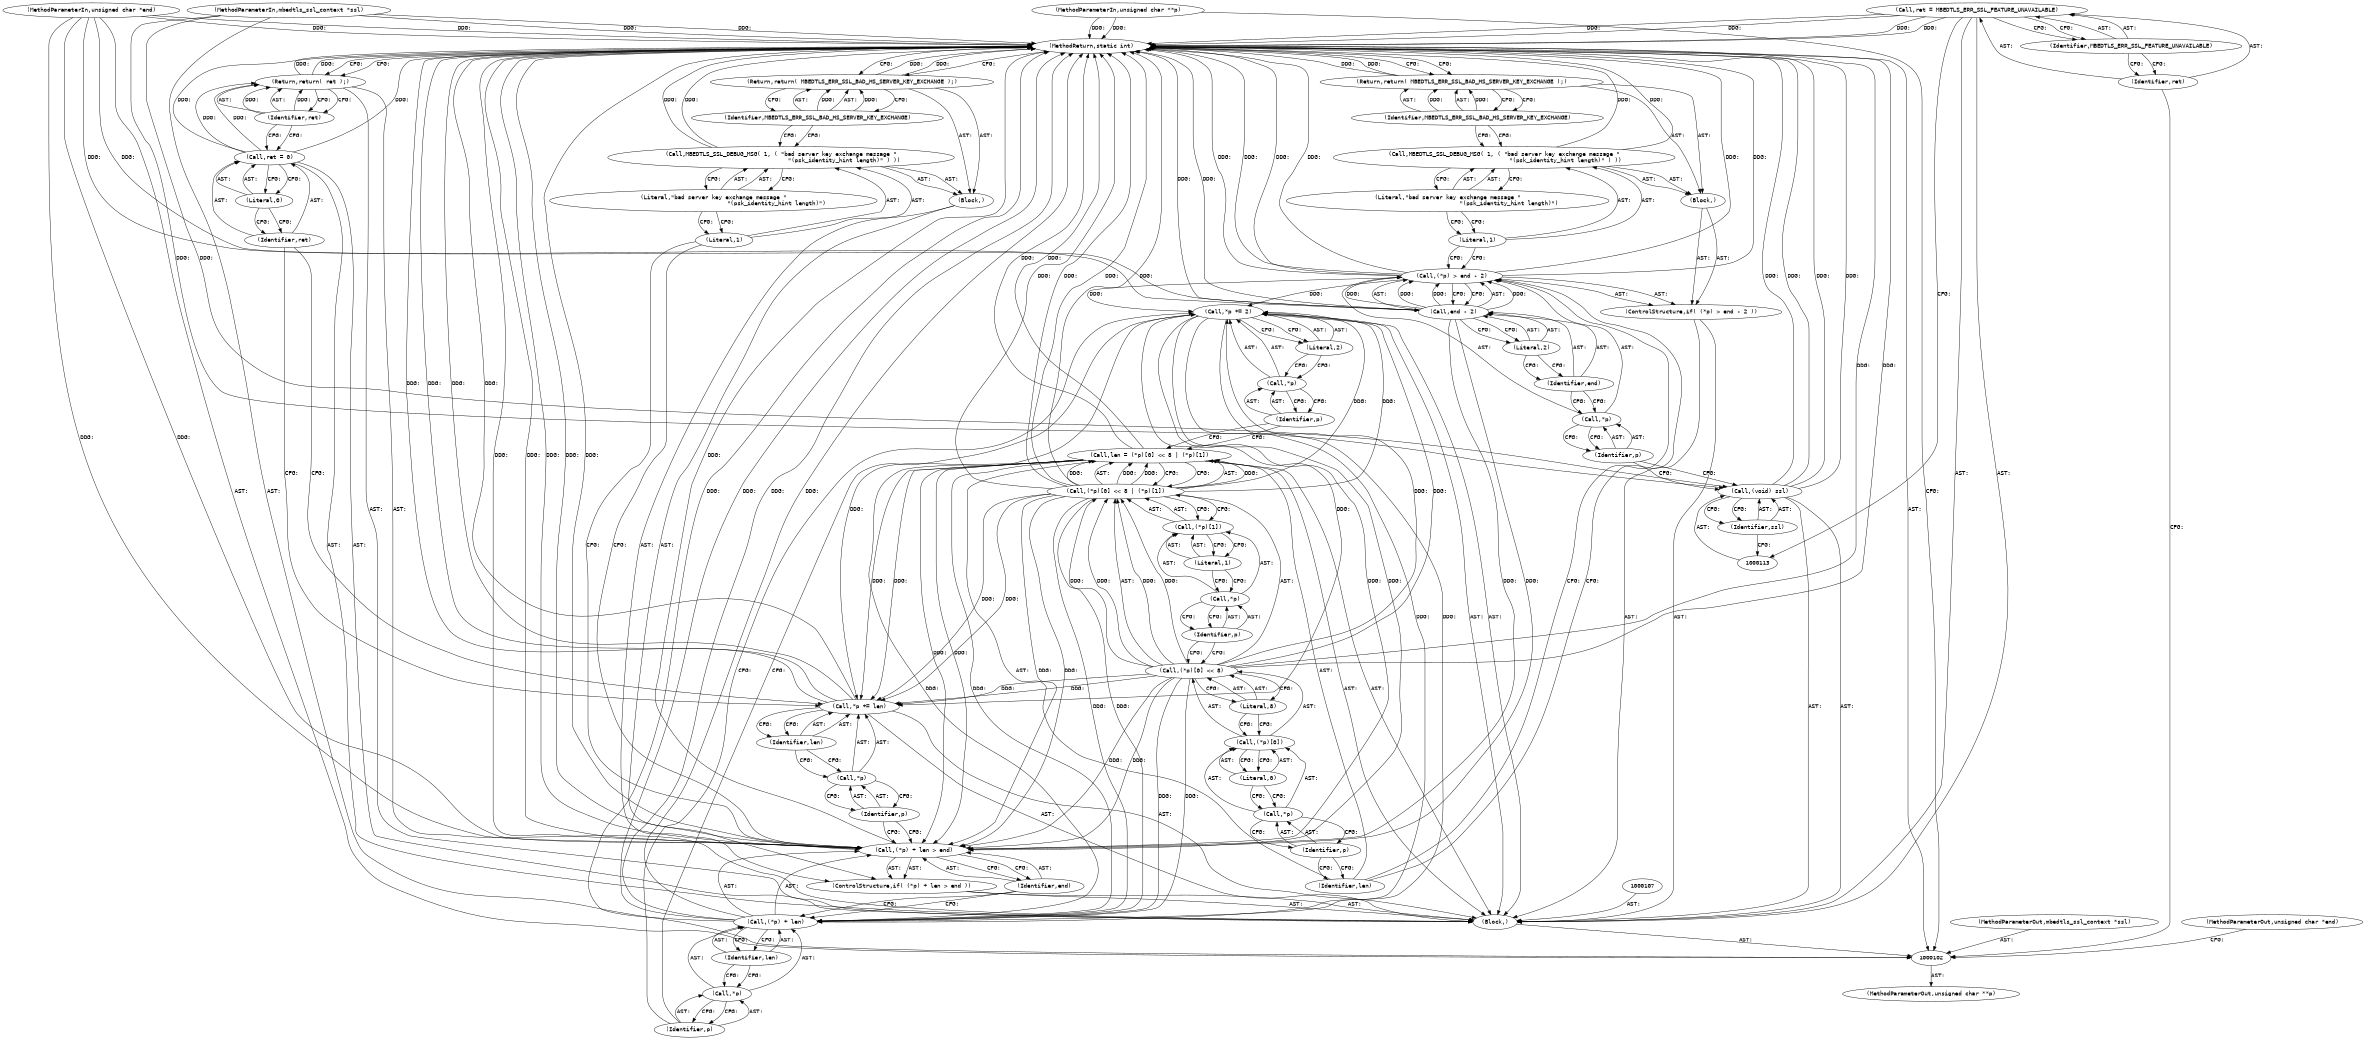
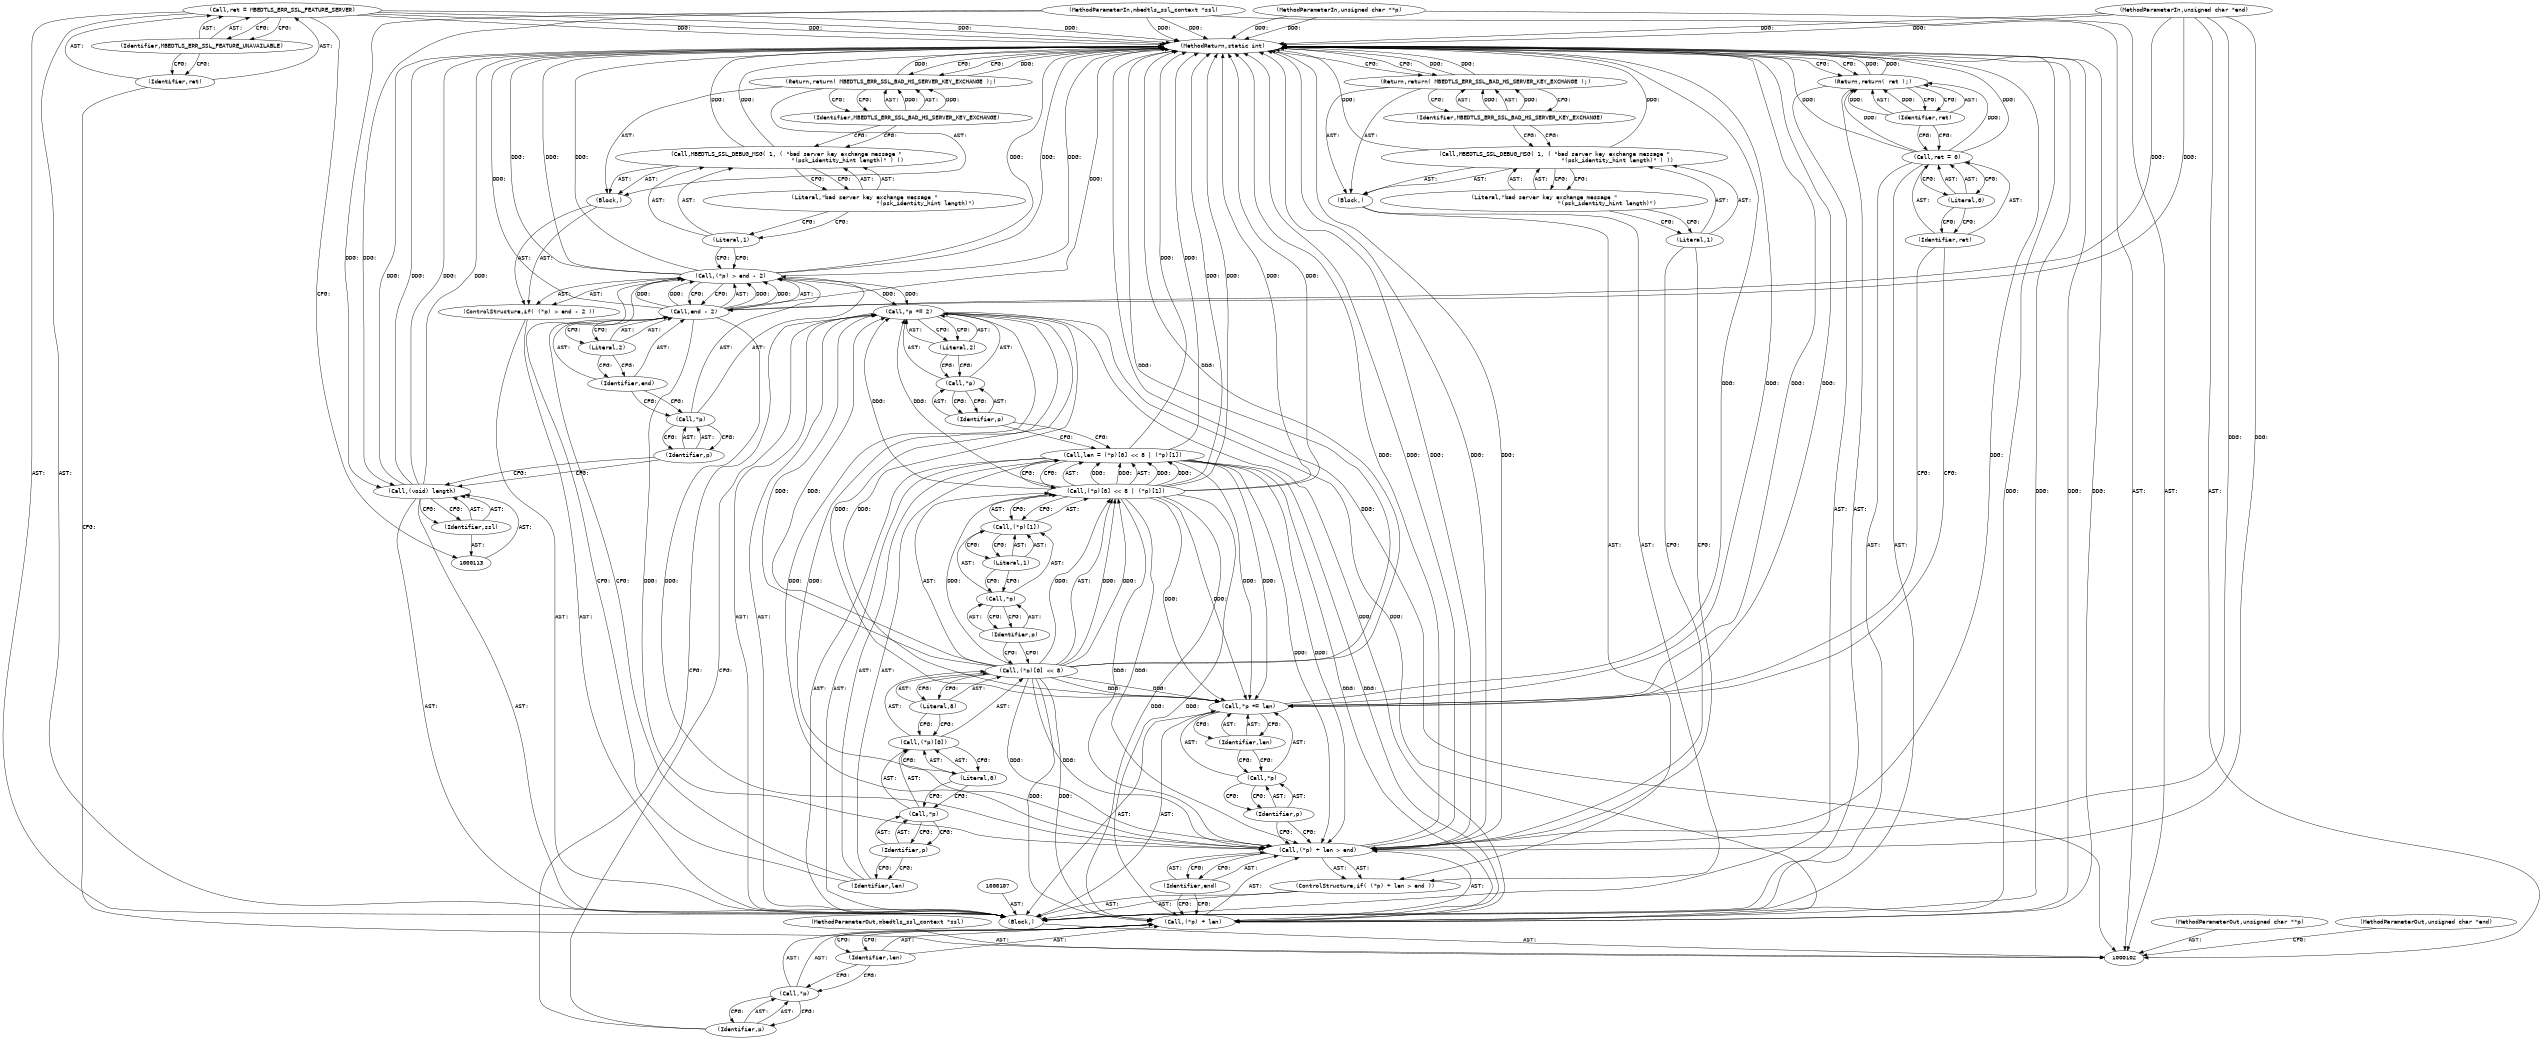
node "(Call,ret = MBEDTLS_ERR_SSL_FEATURE_UNAVAILABLE)": label "(Call,ret = MBEDTLS_ERR_SSL_FEATURE_UNAVAILABLE)" -> "(Call,ret = MBEDTLS_ERR_SSL_FEATURE_SERVER)"
node "(Call,(void) ssl)": label "(Call,(void) ssl)" -> "(Call,(void) length)"
edge "(MethodParameterIn,unsigned char **p)" -> "1000102": label "CFG: " -> "AST: "
edge "(MethodReturn,static int)" -> "1000102": label "AST: " -> "DDG: "
edge "(Identifier,ssl)" -> "1000113": label "CFG: " -> "AST: "
edge "1000102" -> "(MethodParameterOut,unsigned char **p)": reversed
